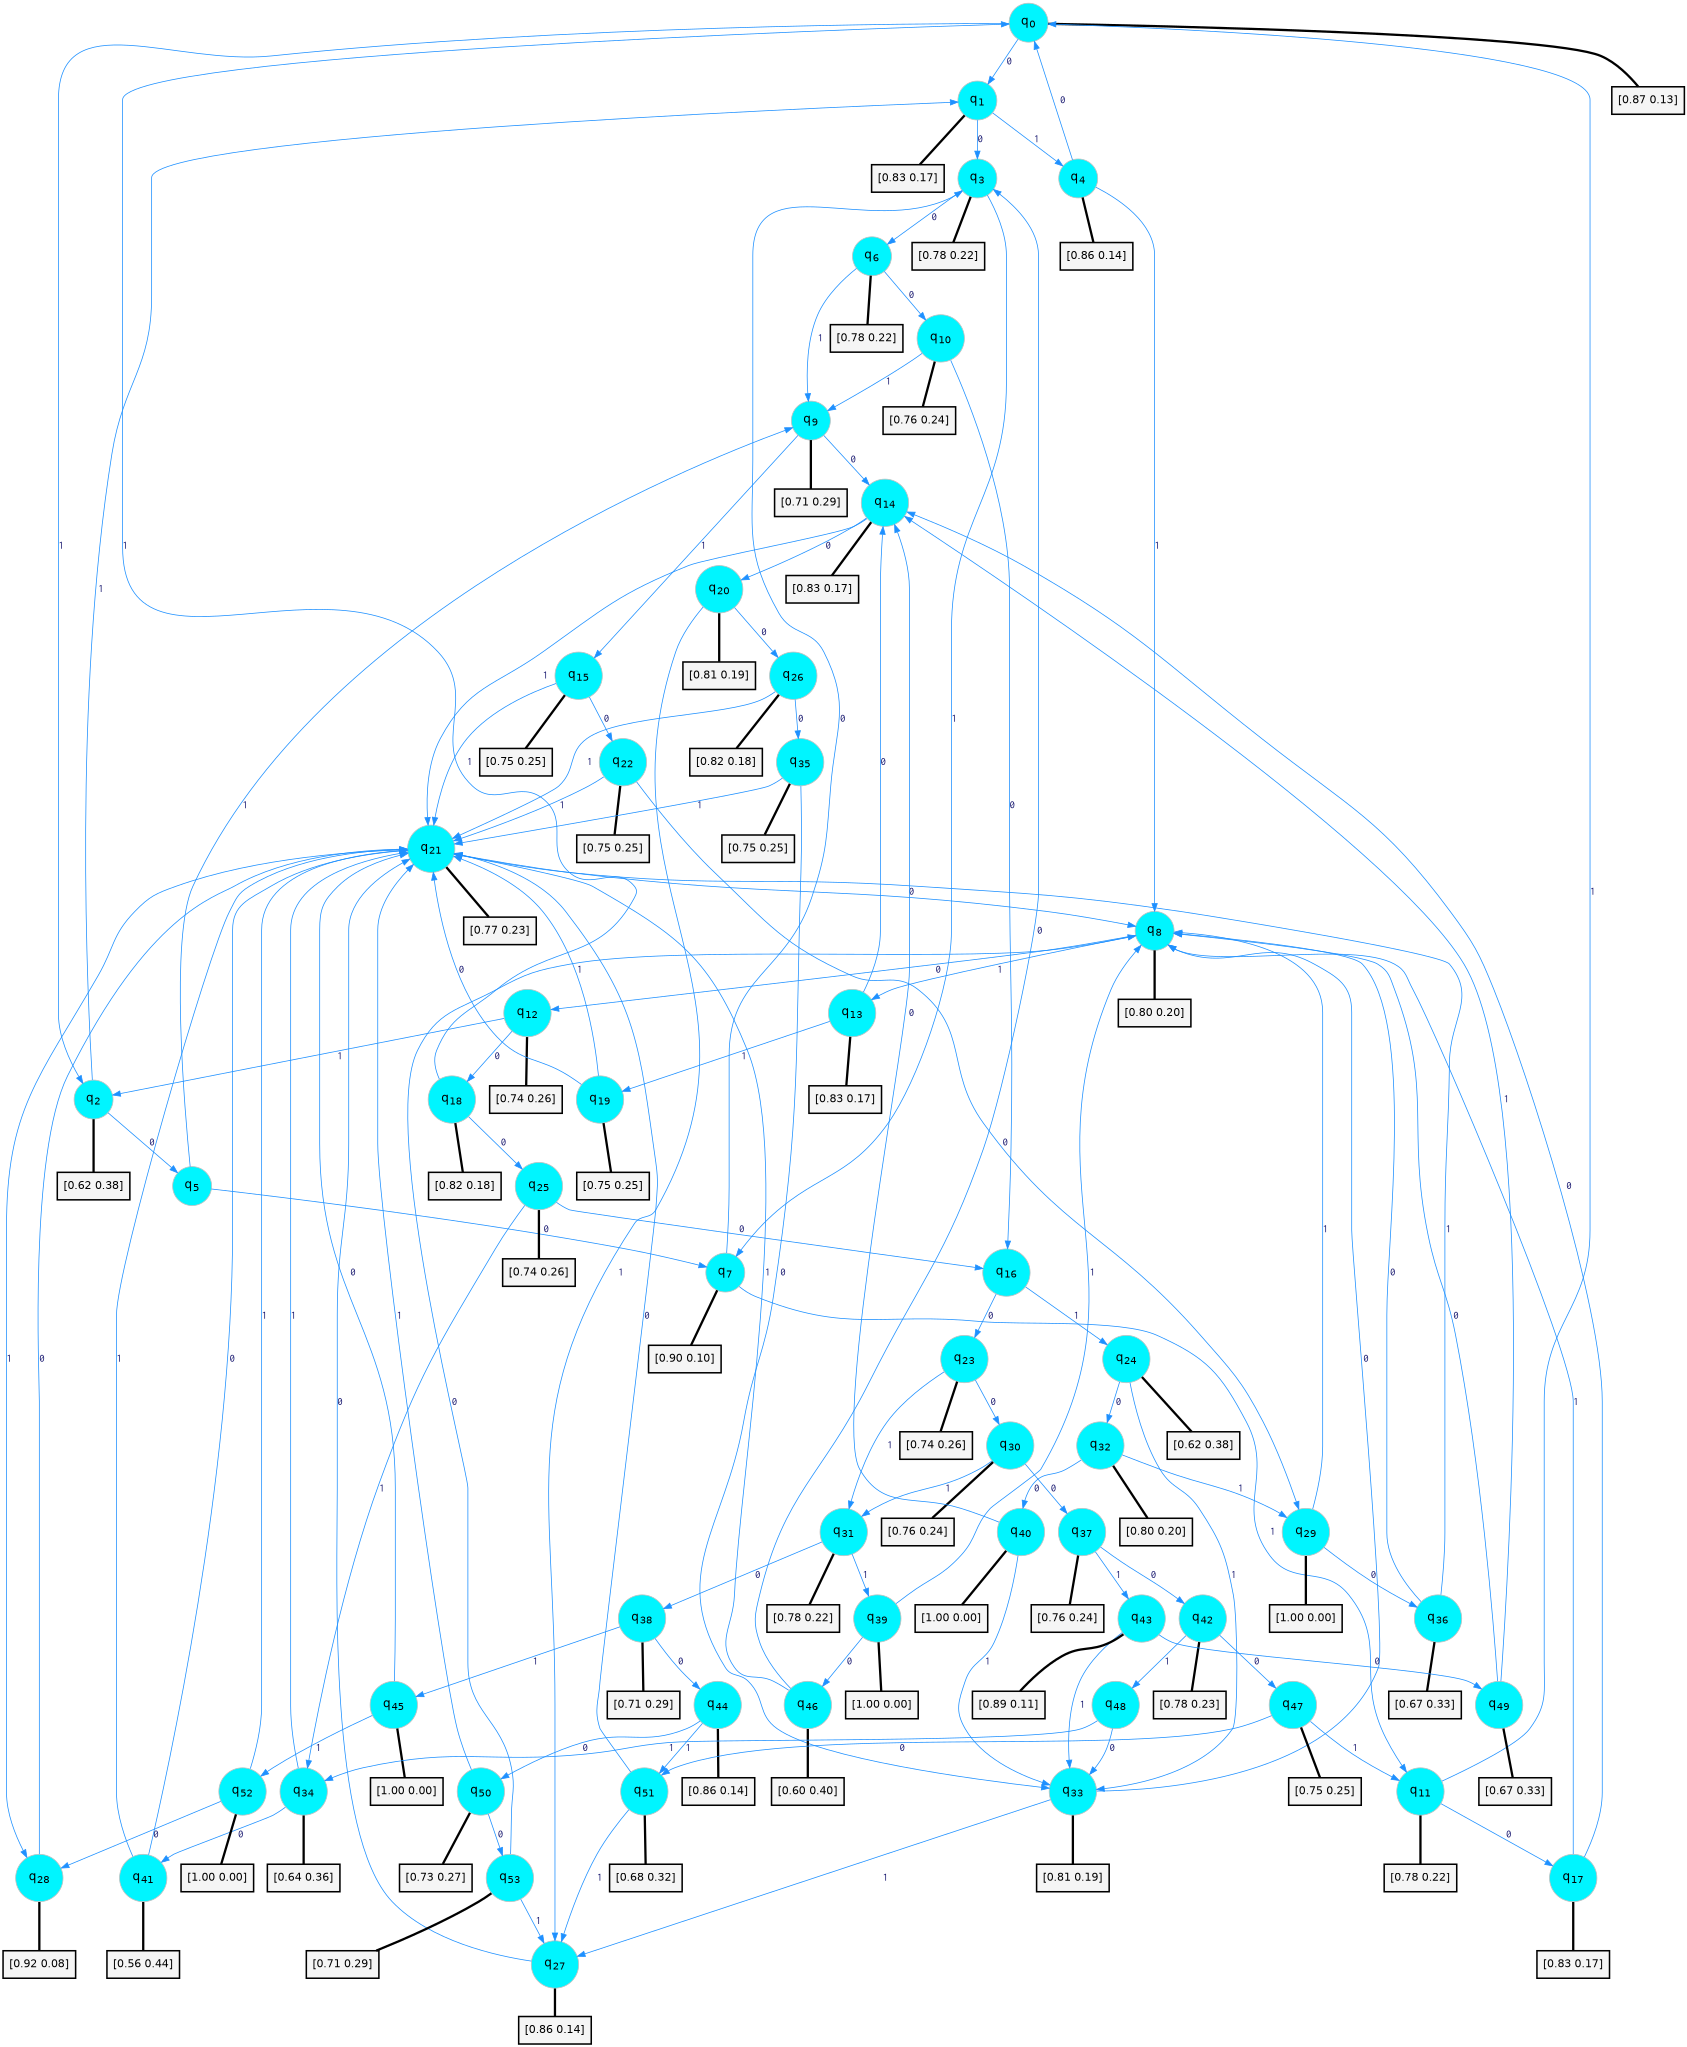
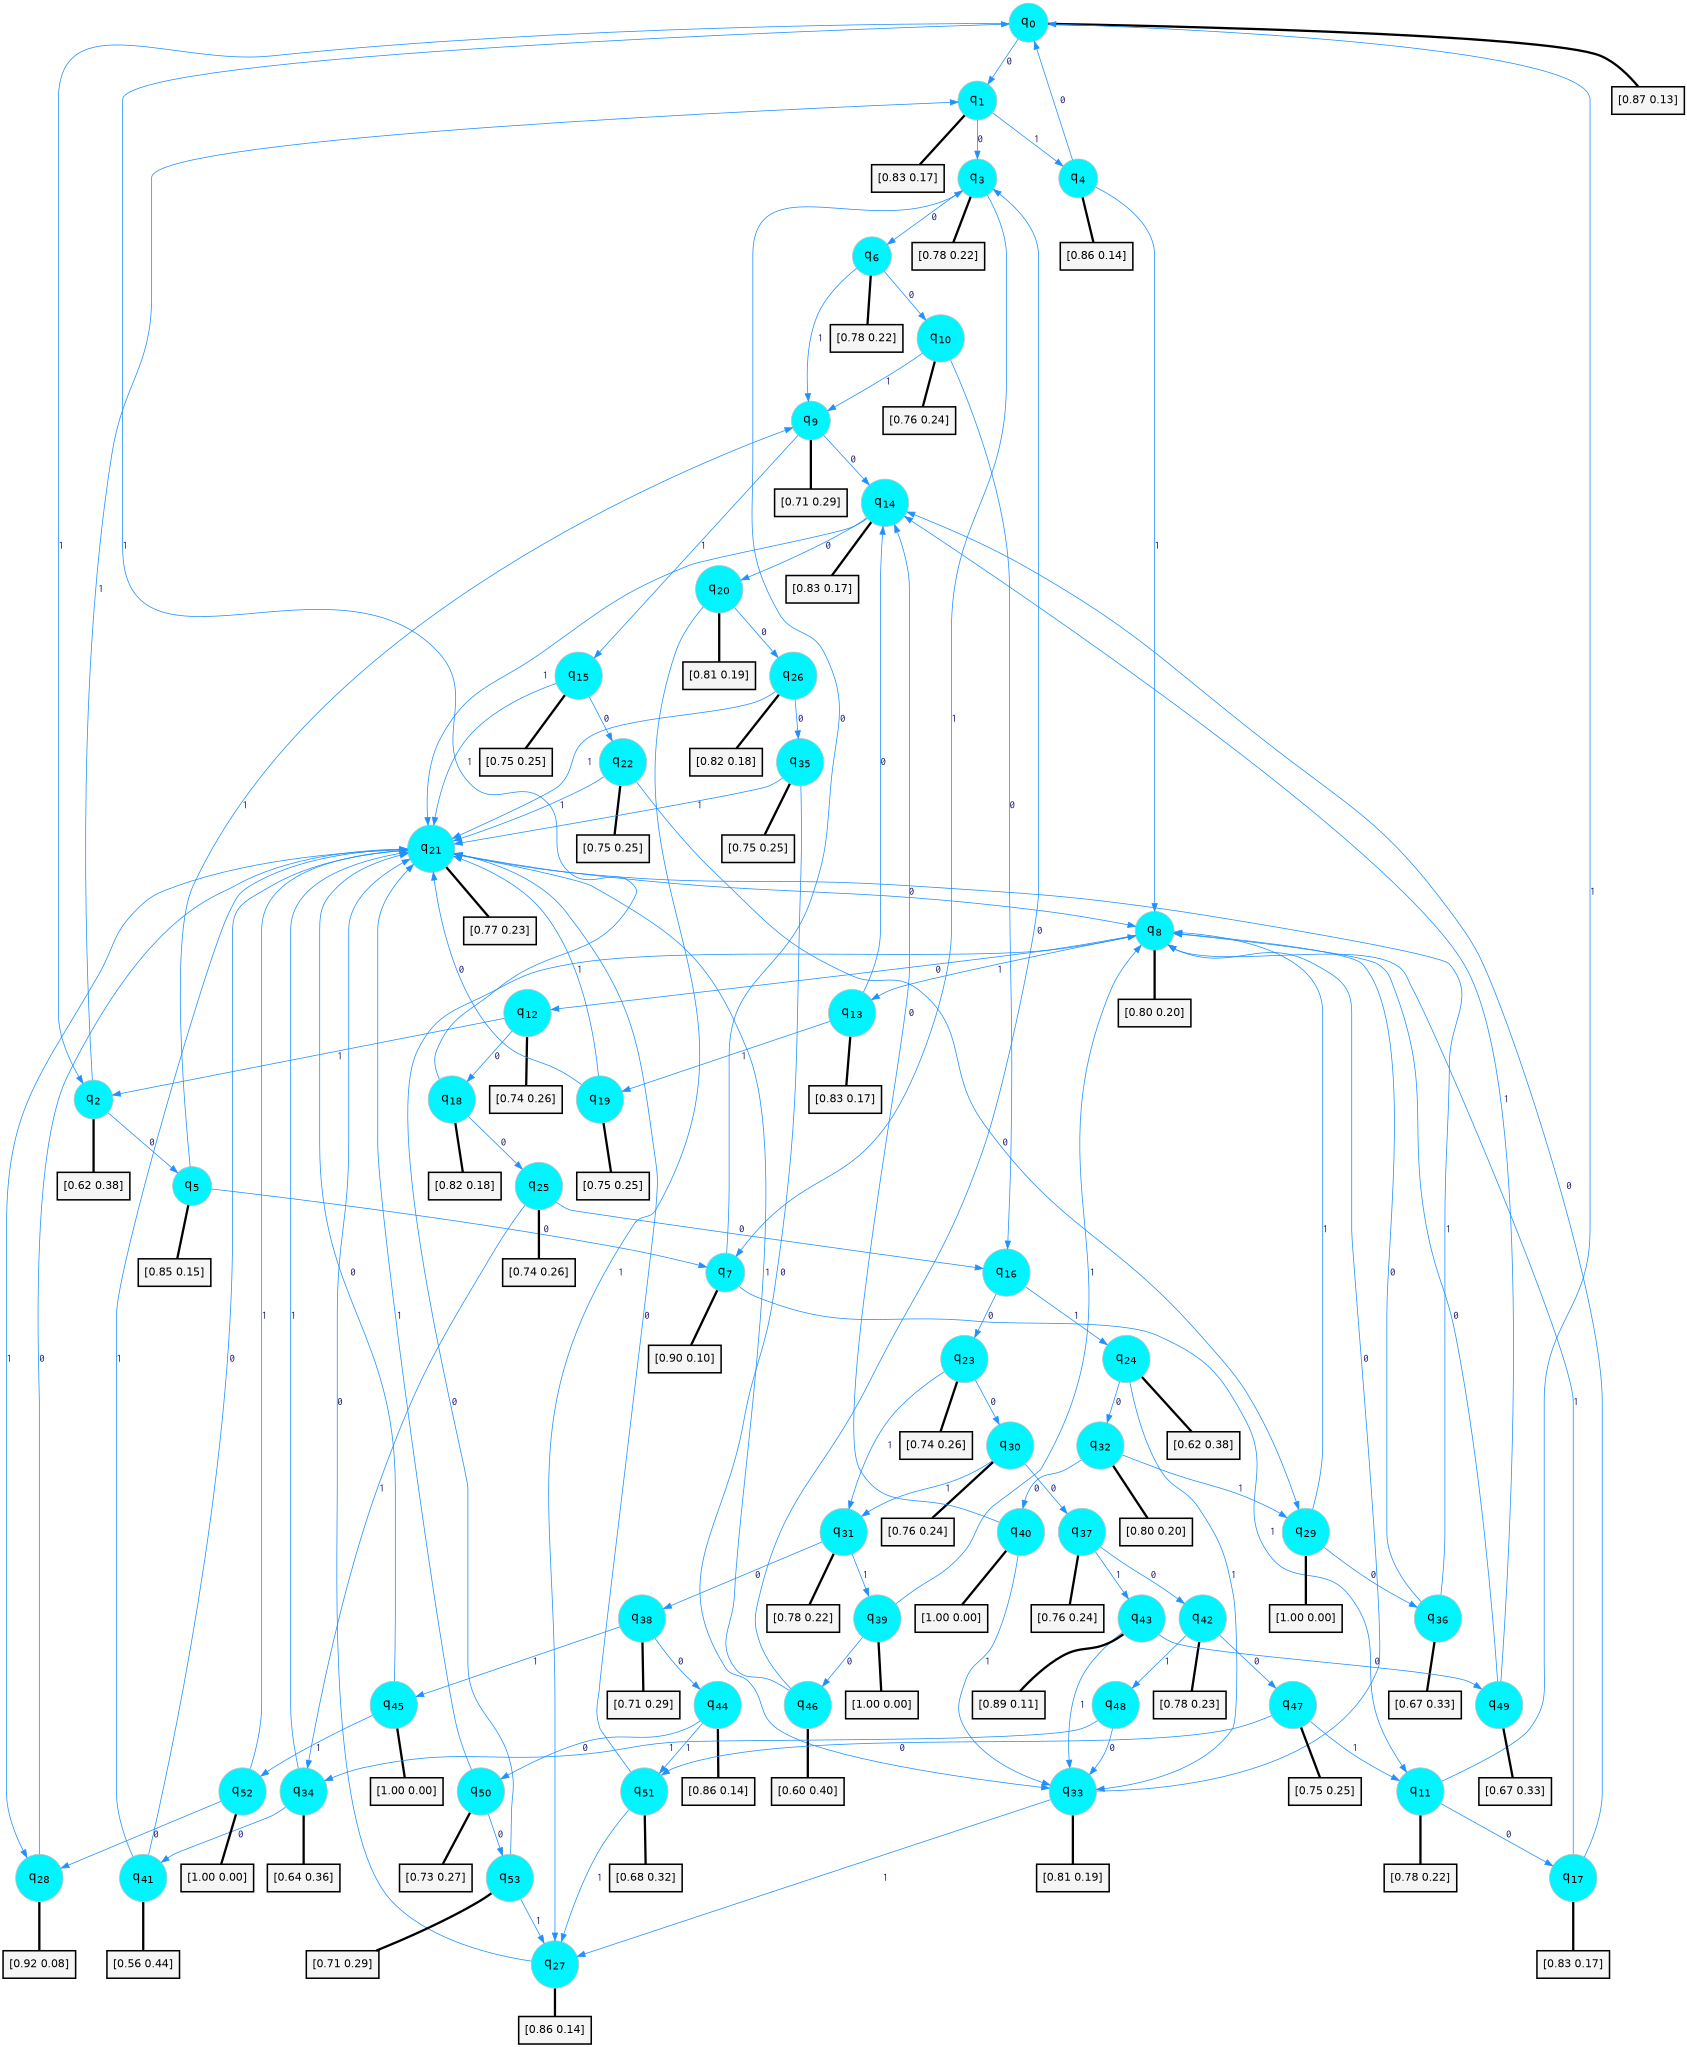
node "[0.85 0.15]": added
